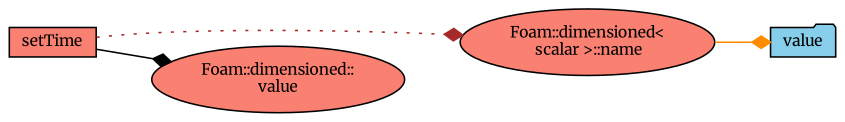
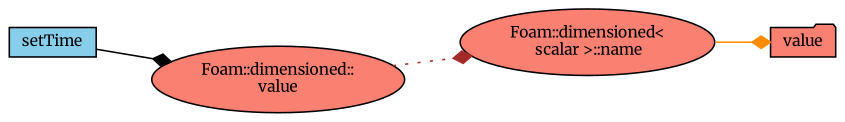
edge "setTime" -> "Foam::dimensioned< scalar >::name": now "Foam::dimensioned:: value" -> "Foam::dimensioned< scalar >::name"
node "setTime": fillcolor salmon -> skyblue
node "value": fillcolor skyblue -> salmon
